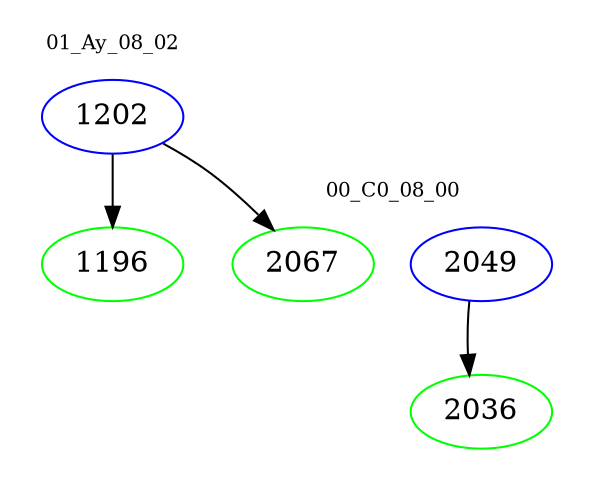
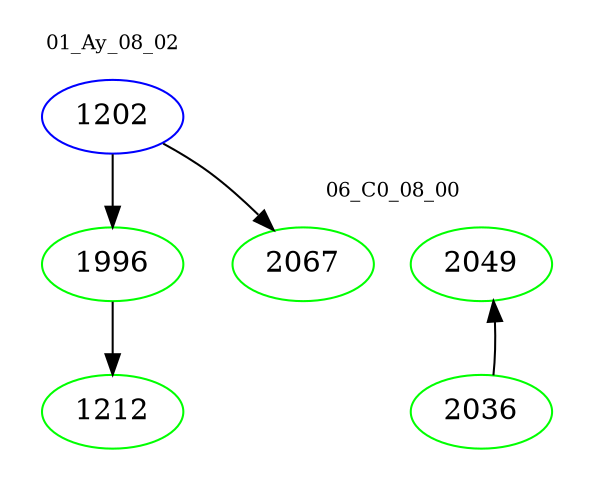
cluster "00_C0_08_00": label "00_C0_08_00" -> "06_C0_08_00"
node "1196": label "1196" -> "1996"
node "2049": color blue -> green
edge "2049" -> "2036": reversed
node "1212": added
